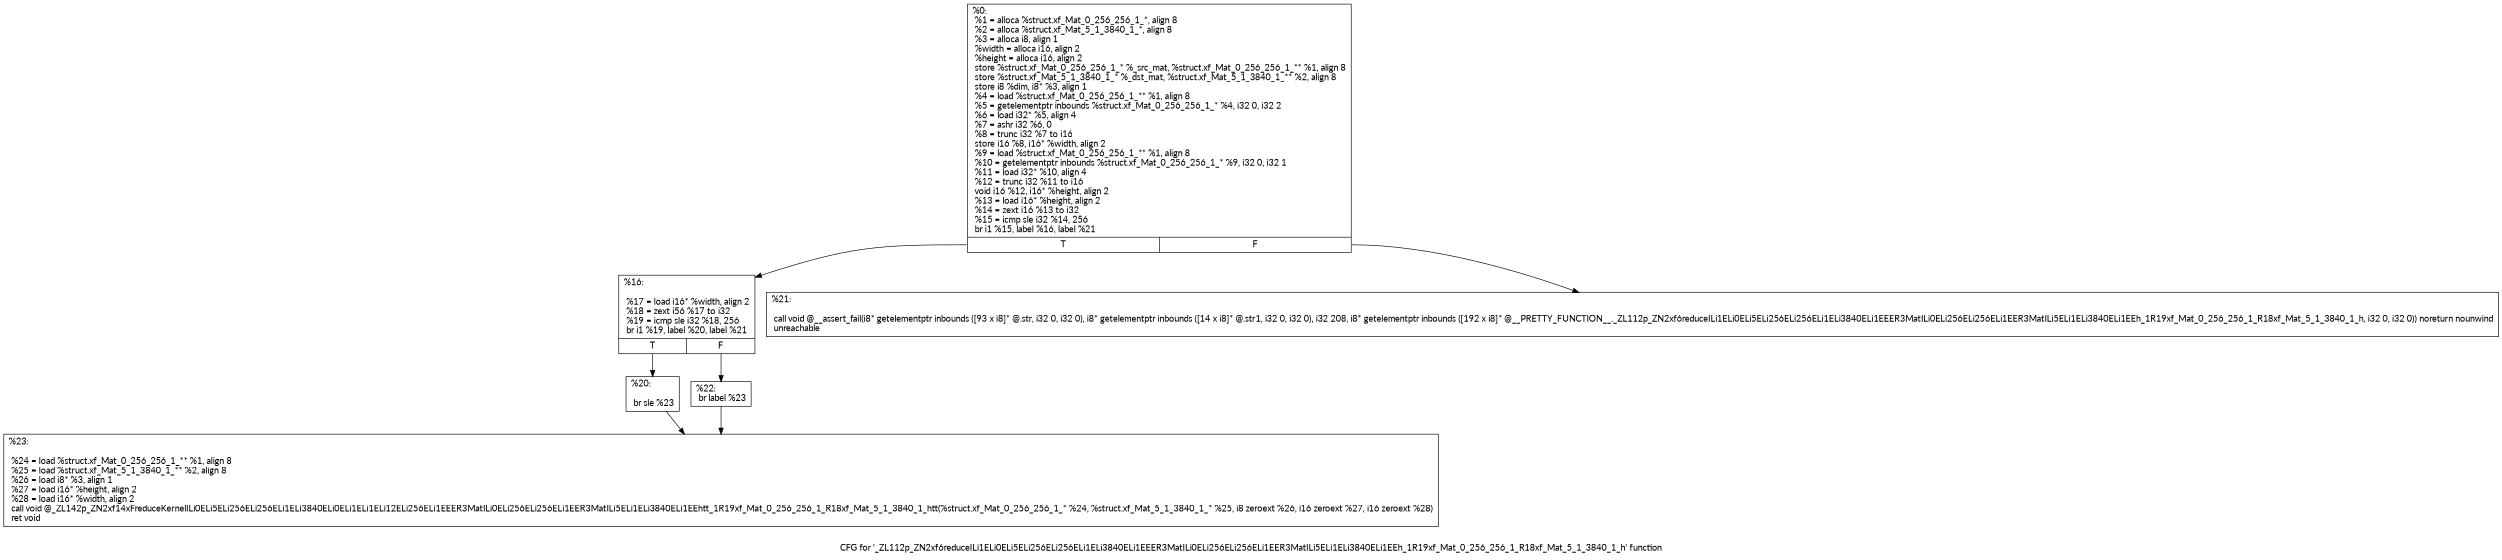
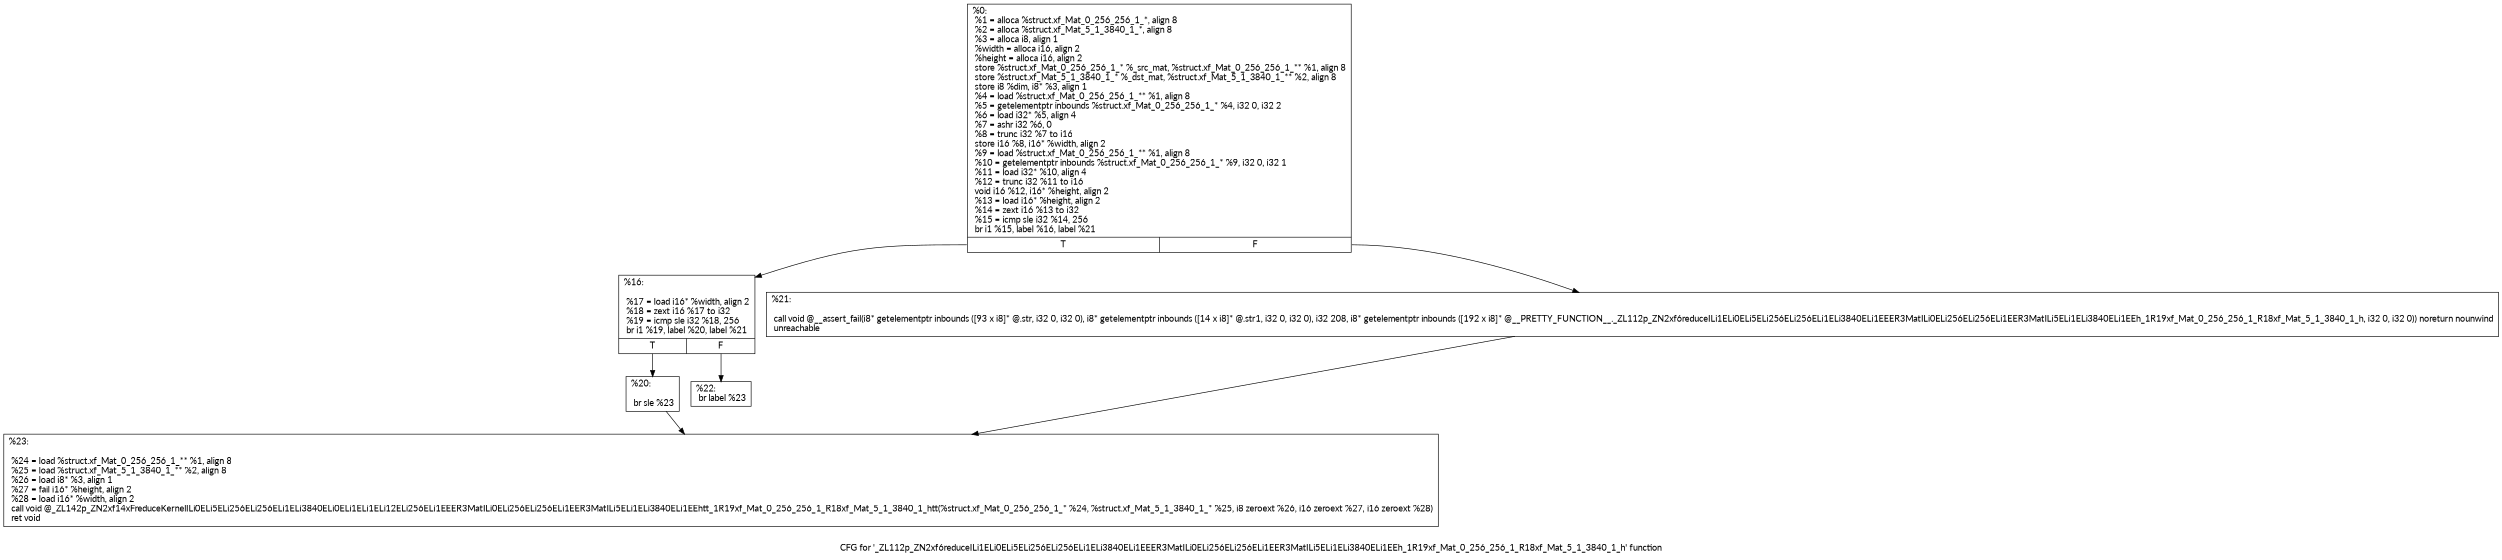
node "%16:": text "%18 = zext i56 %17 to i32" -> "%18 = zext i16 %17 to i32"
edge "%22:" -> "%23:": now "%21:" -> "%23:"
node "%23:": text "%27 = load i16* %height, align 2" -> "%27 = fail i16* %height, align 2"
